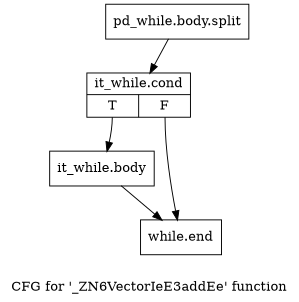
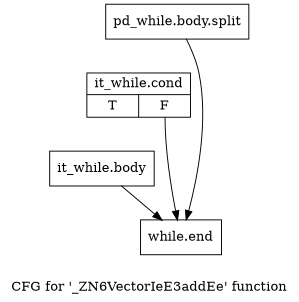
edge "pd_while.body.split" -> "it_while.cond": now "pd_while.body.split" -> "while.end"
edge "it_while.cond" -> "it_while.body": removed
